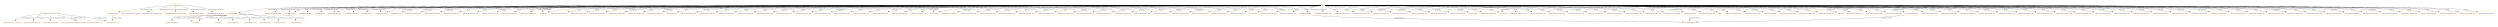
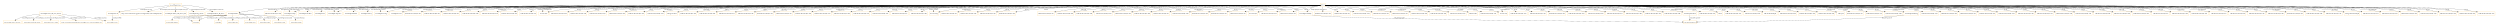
node "55dbc26a:187c9167034:-7fb6": removed
